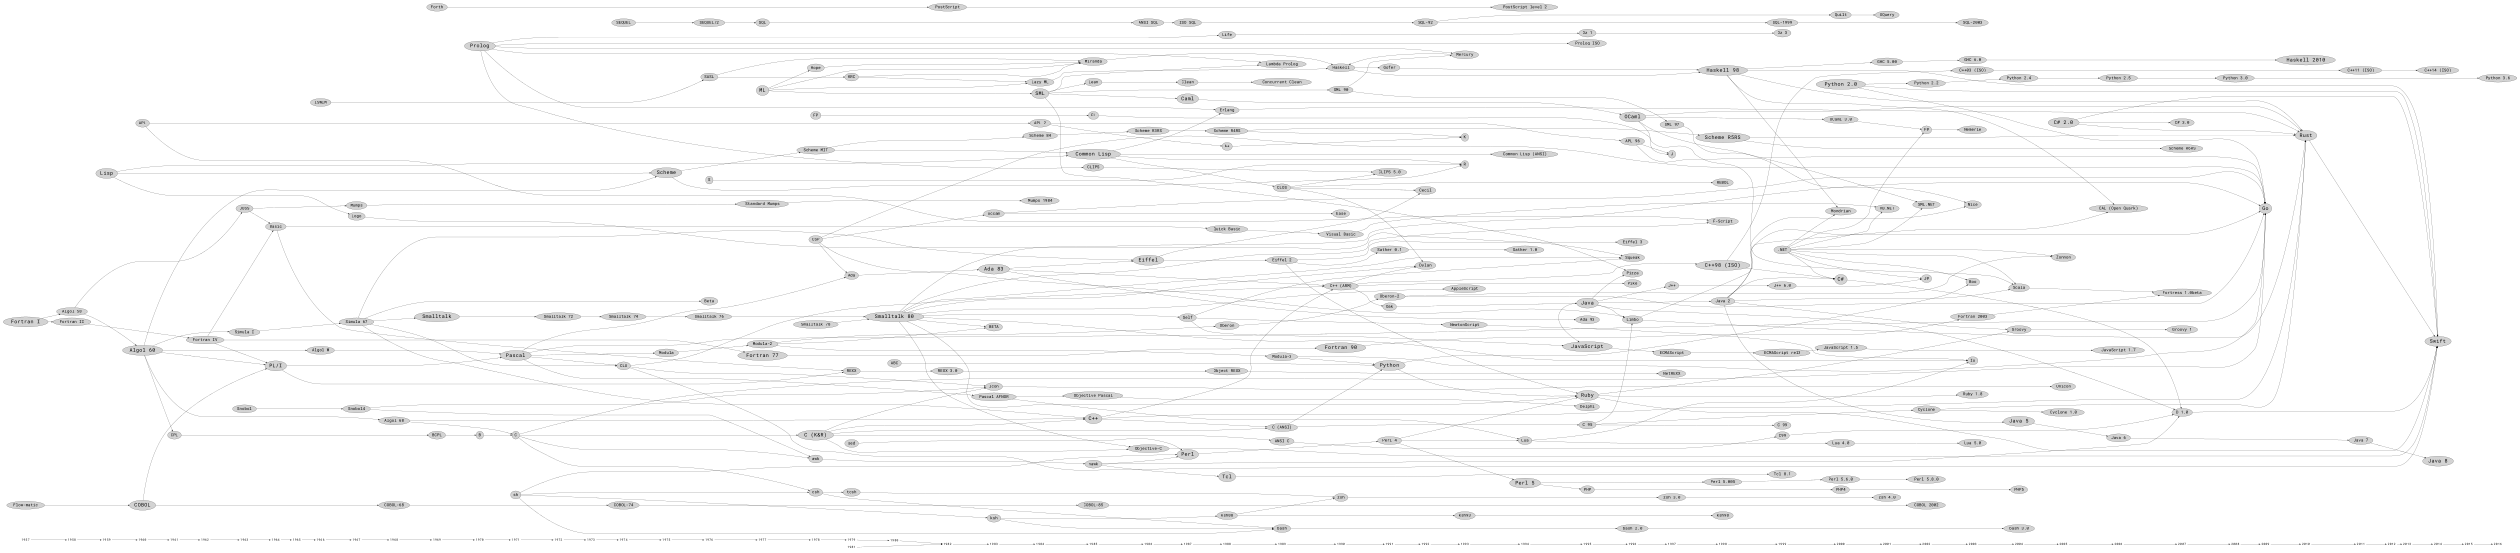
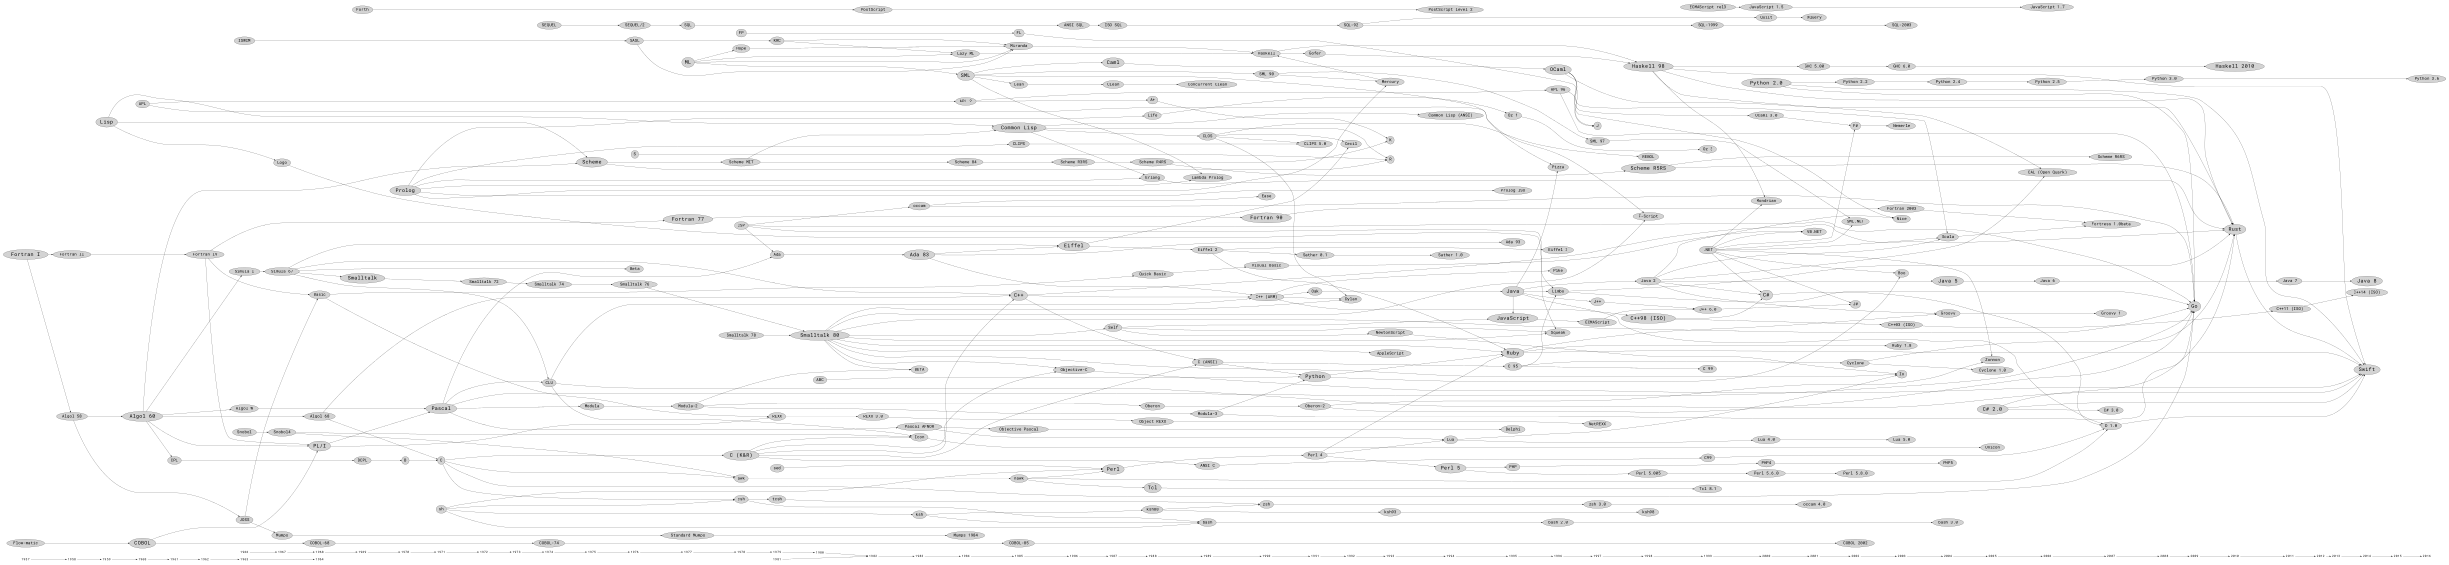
edge "ECMAScript" -> "ECMAScript rel3": now "ECMAScript" -> "J++ 6.0"
node "zsh 4.0": label "zsh 4.0" -> "occam 4.0"
node "1965": removed
